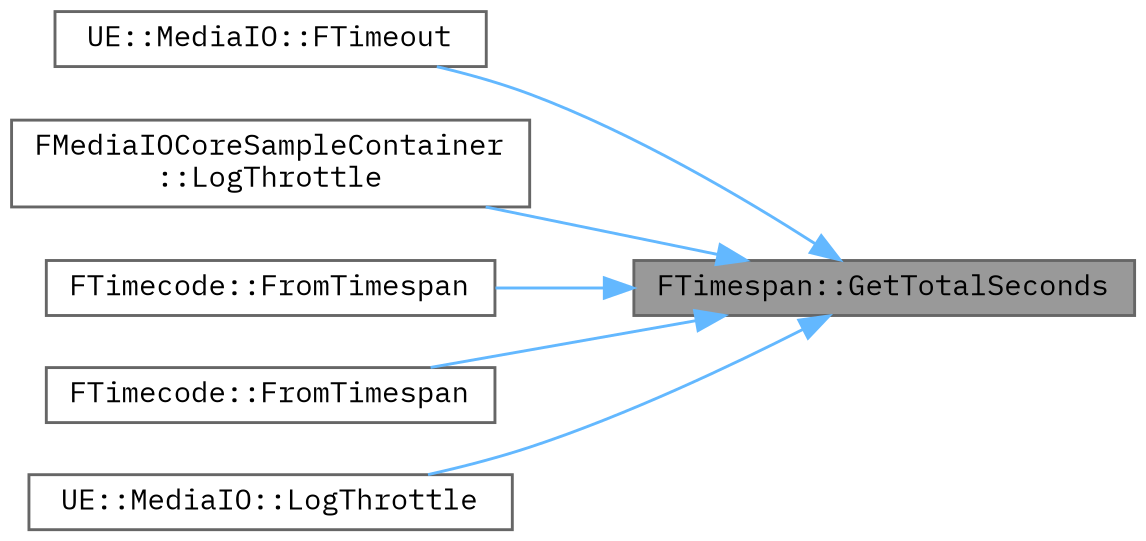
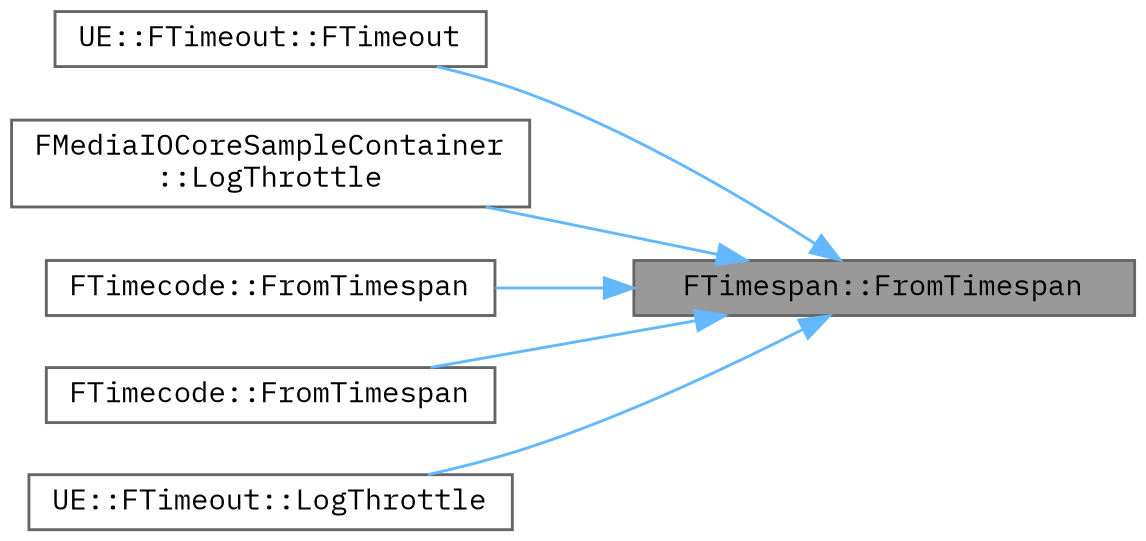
node "UE::MediaIO::FTimeout": label "UE::MediaIO::FTimeout" -> "UE::FTimeout::FTimeout"
node "FTimespan::GetTotalSeconds": label "FTimespan::GetTotalSeconds" -> "FTimespan::FromTimespan"
node "UE::MediaIO::LogThrottle": label "UE::MediaIO::LogThrottle" -> "UE::FTimeout::LogThrottle"
